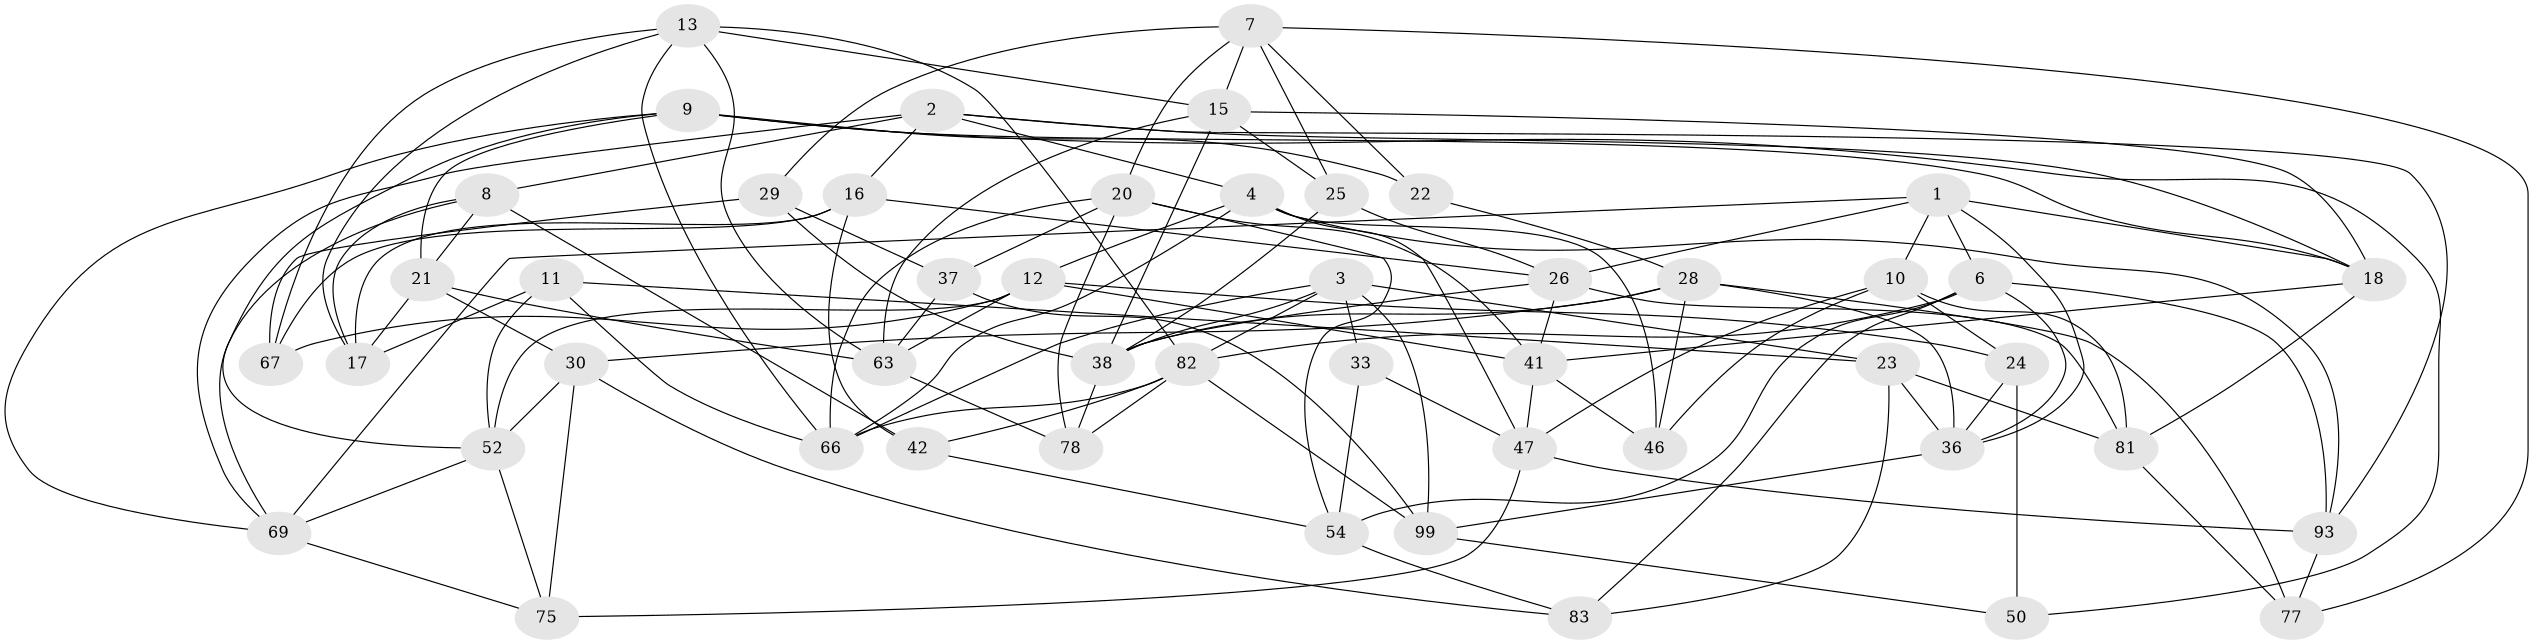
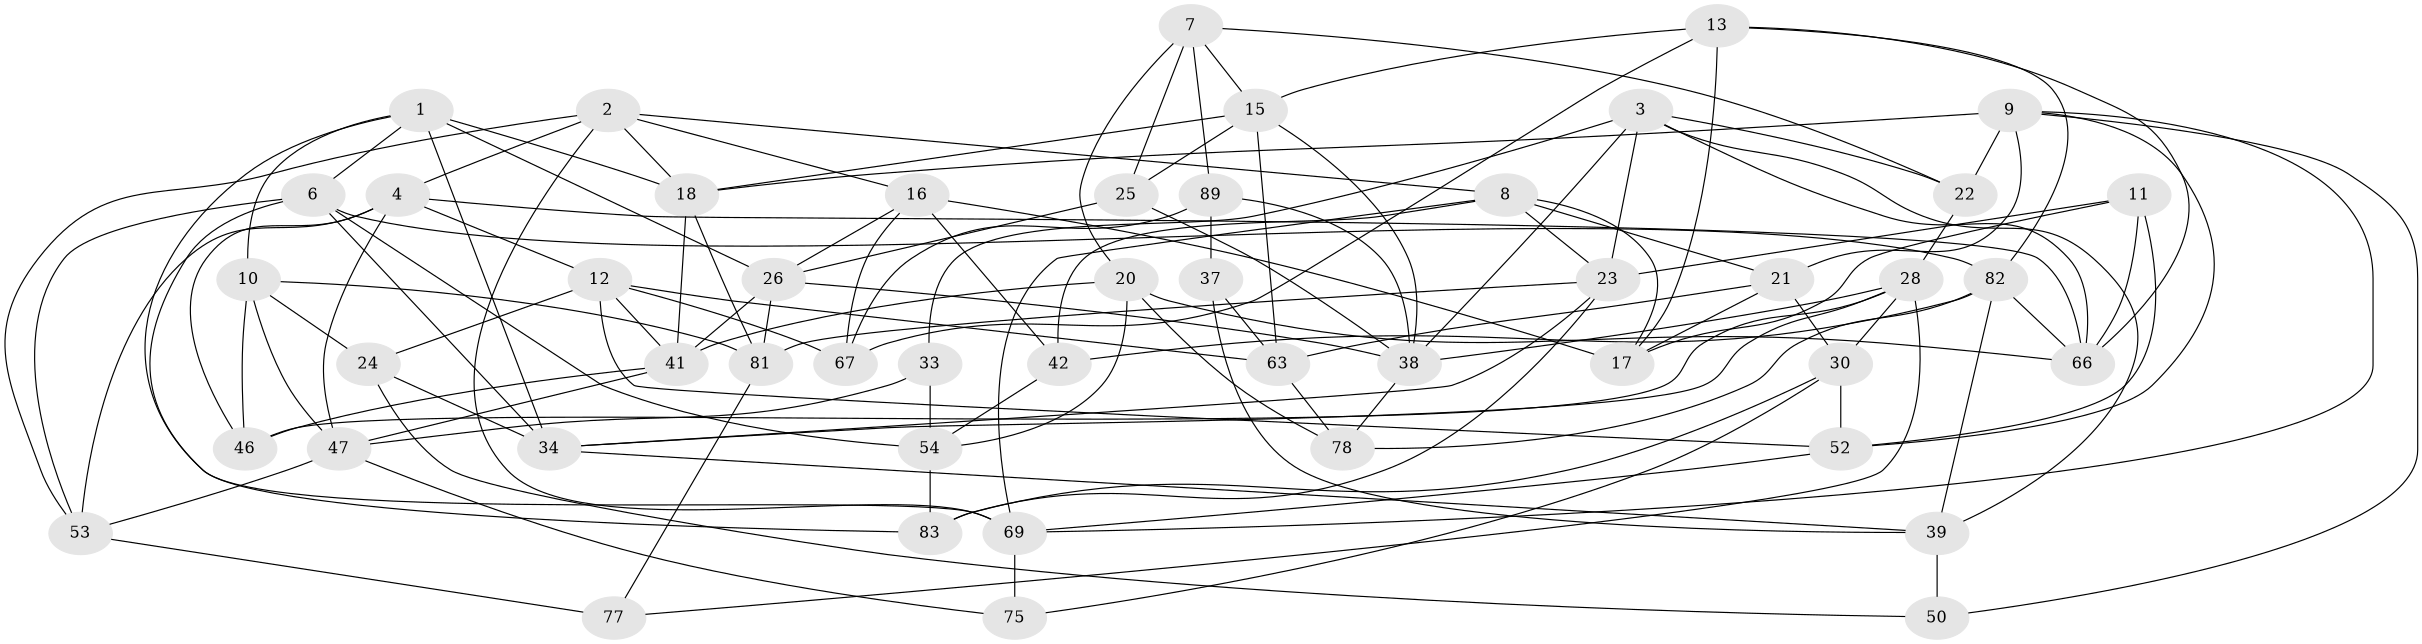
edge "7" -- "77": removed
node "29": label "29" -> "89"
edge "13" -- "63": removed
edge "8" -- "23": added
edge "20" -- "37": removed
edge "3" -- "82": now "3" -- "22"
node "36": label "36" -> "34"
edge "52" -- "75": removed
node "99": label "99" -> "39"
node "93": label "93" -> "53"
